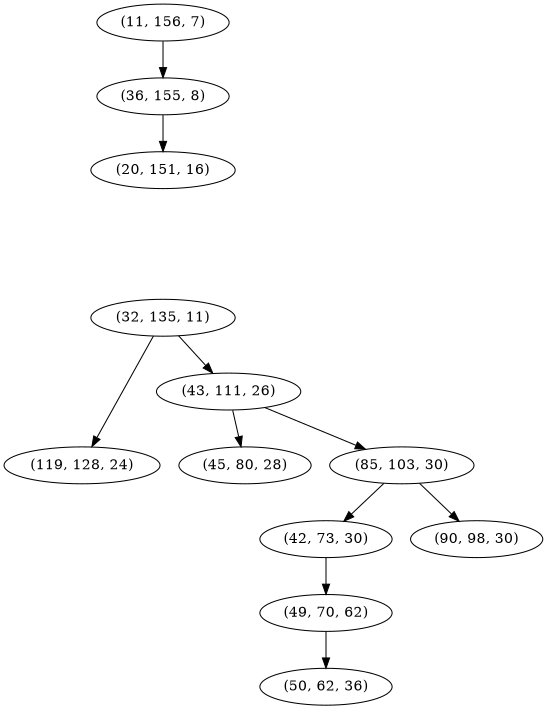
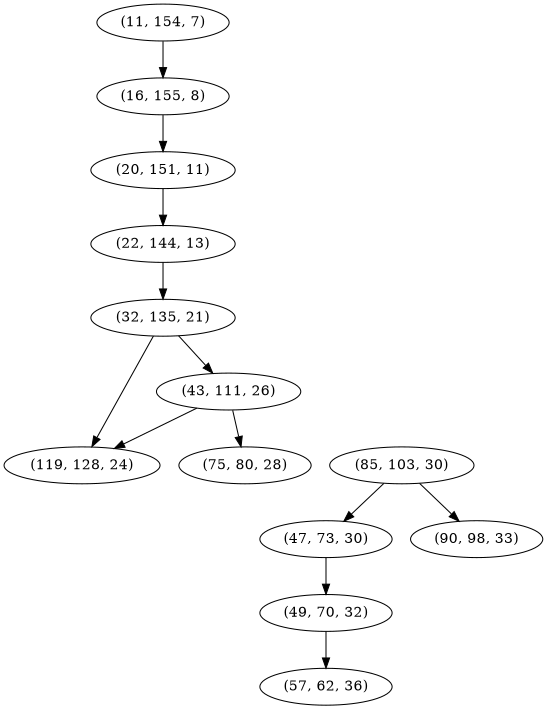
node "(11, 156, 7)": label "(11, 156, 7)" -> "(11, 154, 7)"
node "(36, 155, 8)": label "(36, 155, 8)" -> "(16, 155, 8)"
node "(20, 151, 16)": label "(20, 151, 16)" -> "(20, 151, 11)"
node "(22, 144, 13)": added
node "(32, 135, 11)": label "(32, 135, 11)" -> "(32, 135, 21)"
edge "(43, 111, 26)" -> "(85, 103, 30)": now "(43, 111, 26)" -> "(119, 128, 24)"
node "(45, 80, 28)": label "(45, 80, 28)" -> "(75, 80, 28)"
node "(42, 73, 30)": label "(42, 73, 30)" -> "(47, 73, 30)"
node "(90, 98, 30)": label "(90, 98, 30)" -> "(90, 98, 33)"
node "(49, 70, 62)": label "(49, 70, 62)" -> "(49, 70, 32)"
node "(50, 62, 36)": label "(50, 62, 36)" -> "(57, 62, 36)"
